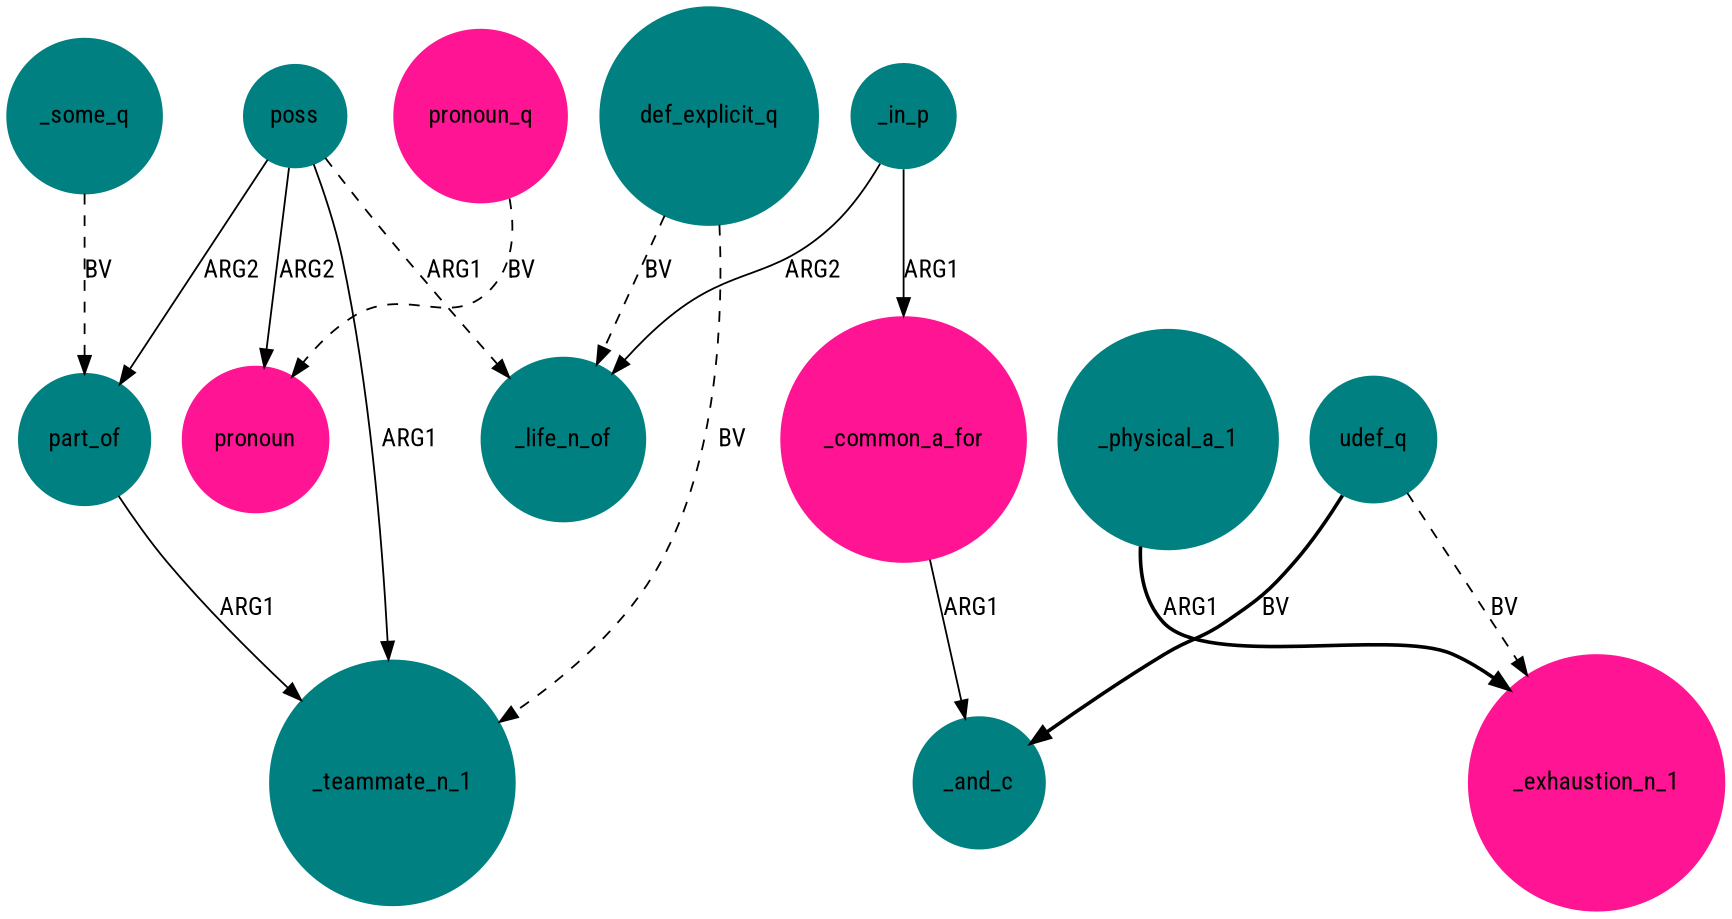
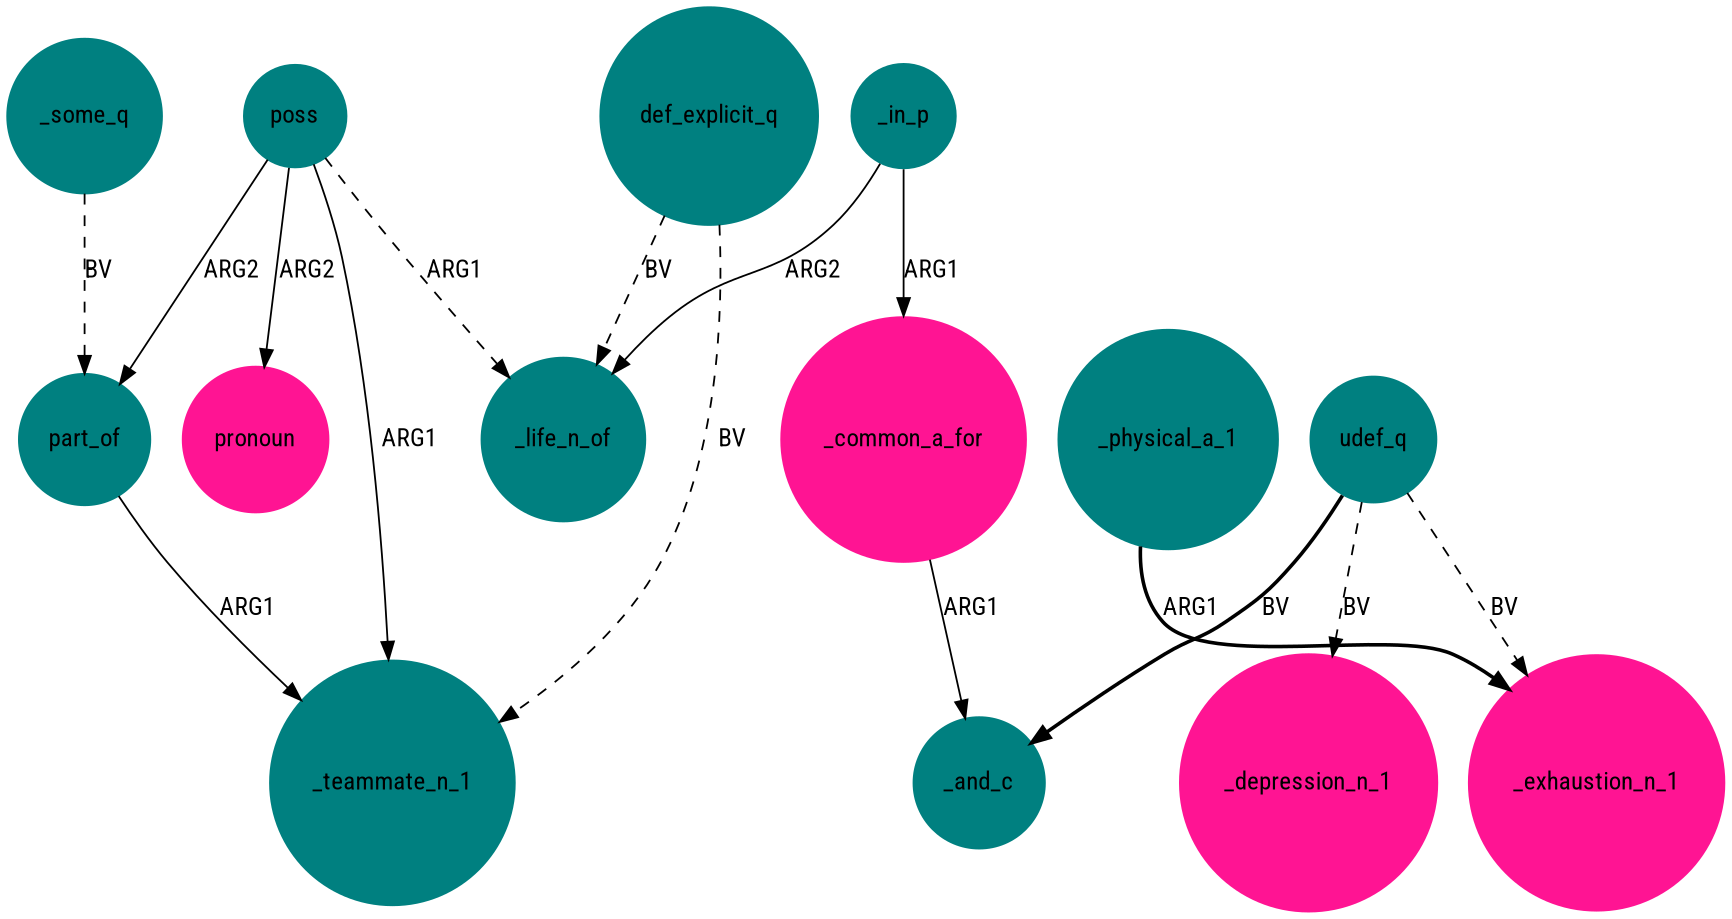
node "pronoun_q": removed
node "_depression_n_1": added
